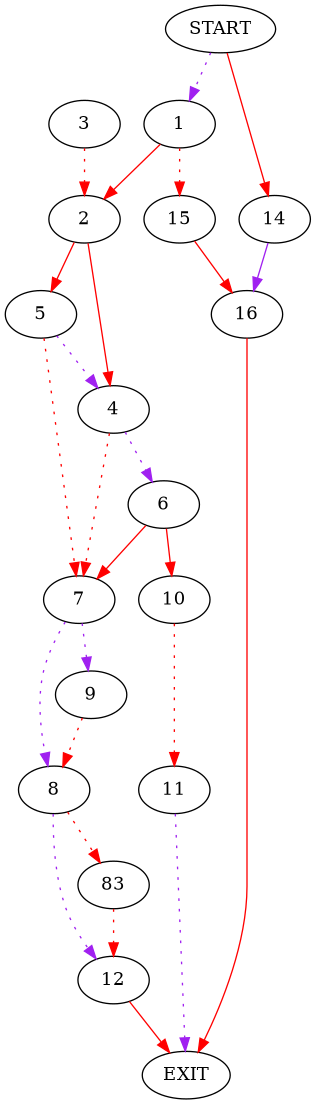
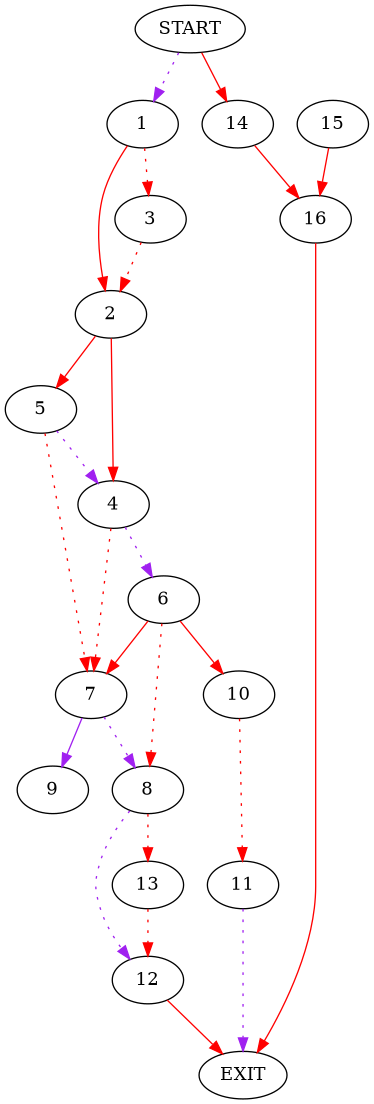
edge "1" -> "15": now "1" -> "3"
edge "14" -> "16": color purple -> red
edge "7" -> "9": style dotted -> solid
edge "9" -> "8": now "6" -> "8"
node "83": label "83" -> "13"
